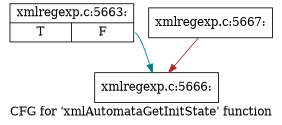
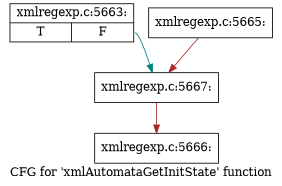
node "xmlregexp.c:5665:": added
edge "xmlregexp.c:5663:" -> "xmlregexp.c:5666:": now "xmlregexp.c:5663:" -> "xmlregexp.c:5667:"
